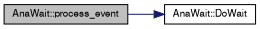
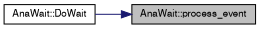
edge "AnaWait::process_event" -> "AnaWait::DoWait": reversed
